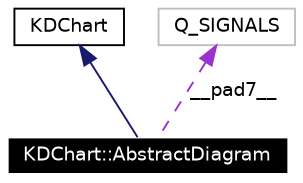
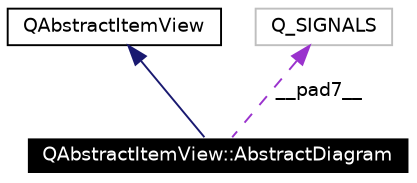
node "KDChart": label "KDChart" -> "QAbstractItemView"
node "KDChart::AbstractDiagram": label "KDChart::AbstractDiagram" -> "QAbstractItemView::AbstractDiagram"
